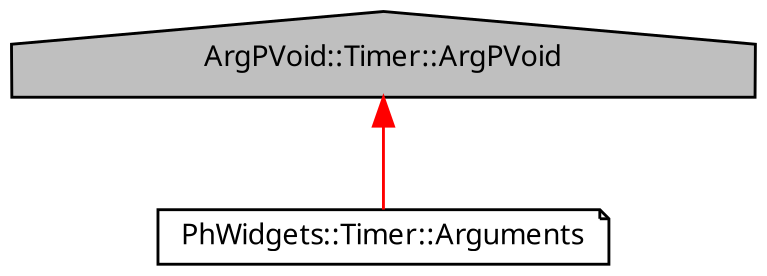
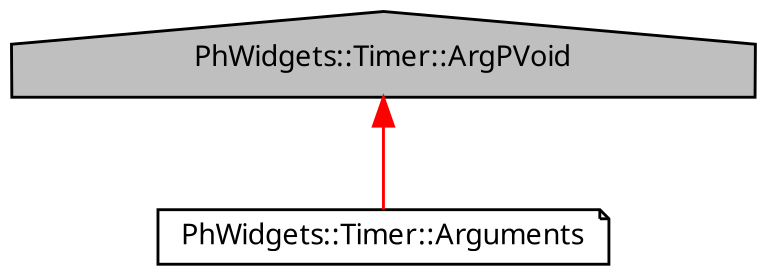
node "ArgPVoid::Timer::ArgPVoid": label "ArgPVoid::Timer::ArgPVoid" -> "PhWidgets::Timer::ArgPVoid"
